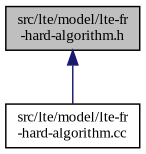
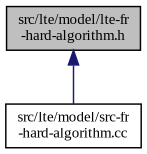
node "src/lte/model/lte-fr -hard-algorithm.cc": label "src/lte/model/lte-fr -hard-algorithm.cc" -> "src/lte/model/src-fr -hard-algorithm.cc"
